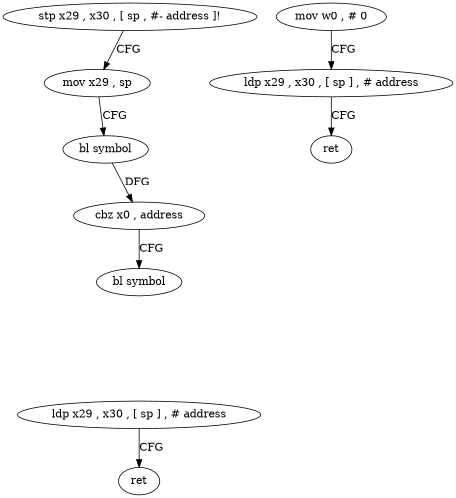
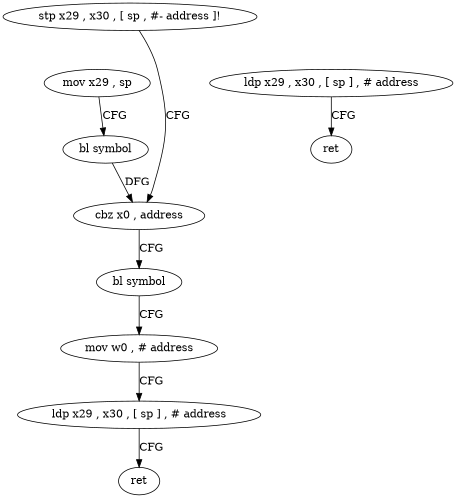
node "mov w0 , # 0": removed
edge "stp x29 , x30 , [ sp , #- address ]!" -> "mov x29 , sp": now "stp x29 , x30 , [ sp , #- address ]!" -> "cbz x0 , address"
node "mov w0 , # address": added
